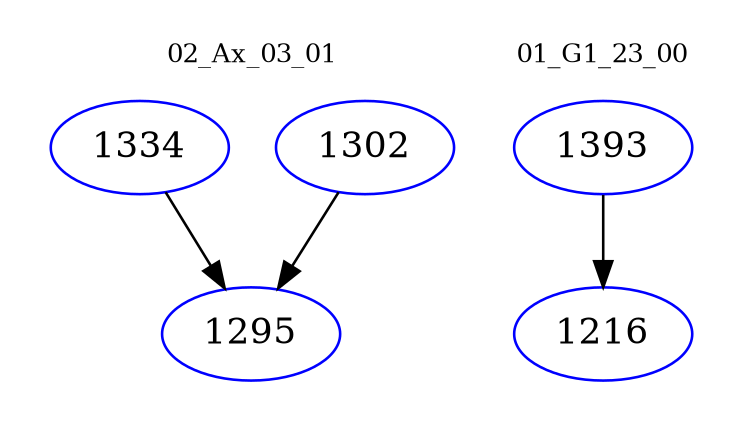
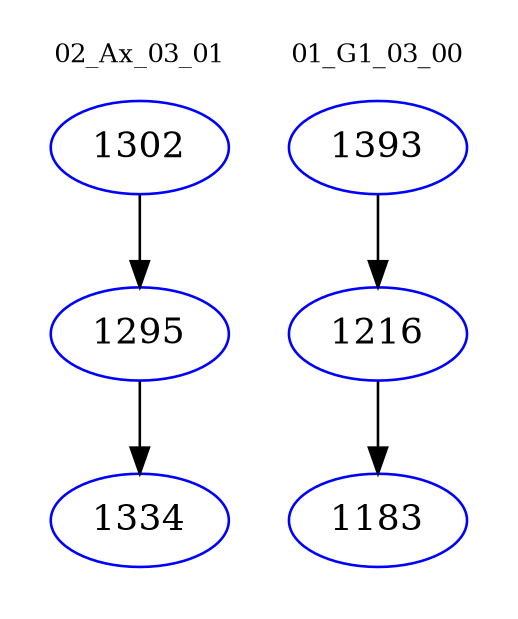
cluster "01_G1_23_00": label "01_G1_23_00" -> "01_G1_03_00"
edge "1334" -> "1295": reversed
node "1183": added
